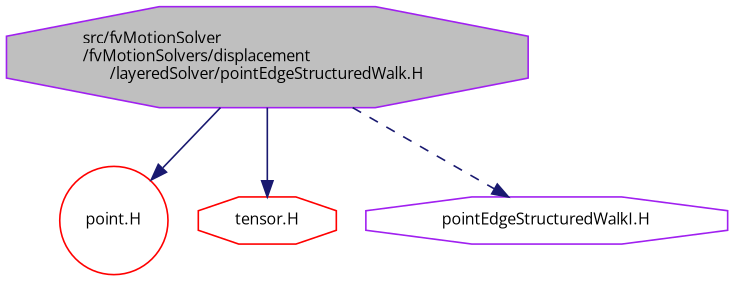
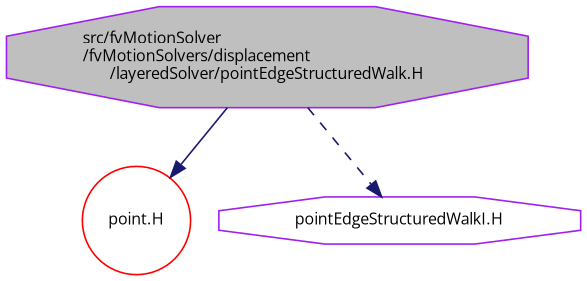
node "tensor.H": removed
